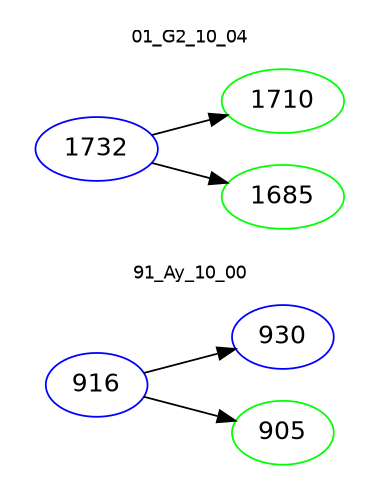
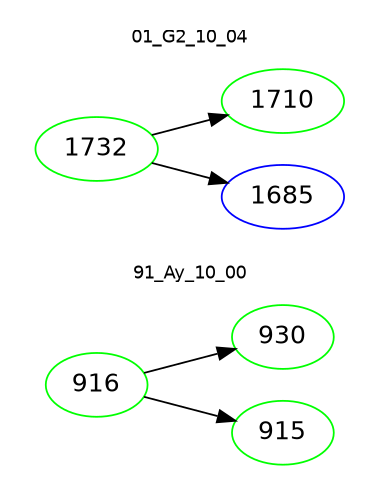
node "1732": color blue -> green
node "1685": color green -> blue
node "930": color blue -> green
node "916": color blue -> green
node "905": label "905" -> "915"
